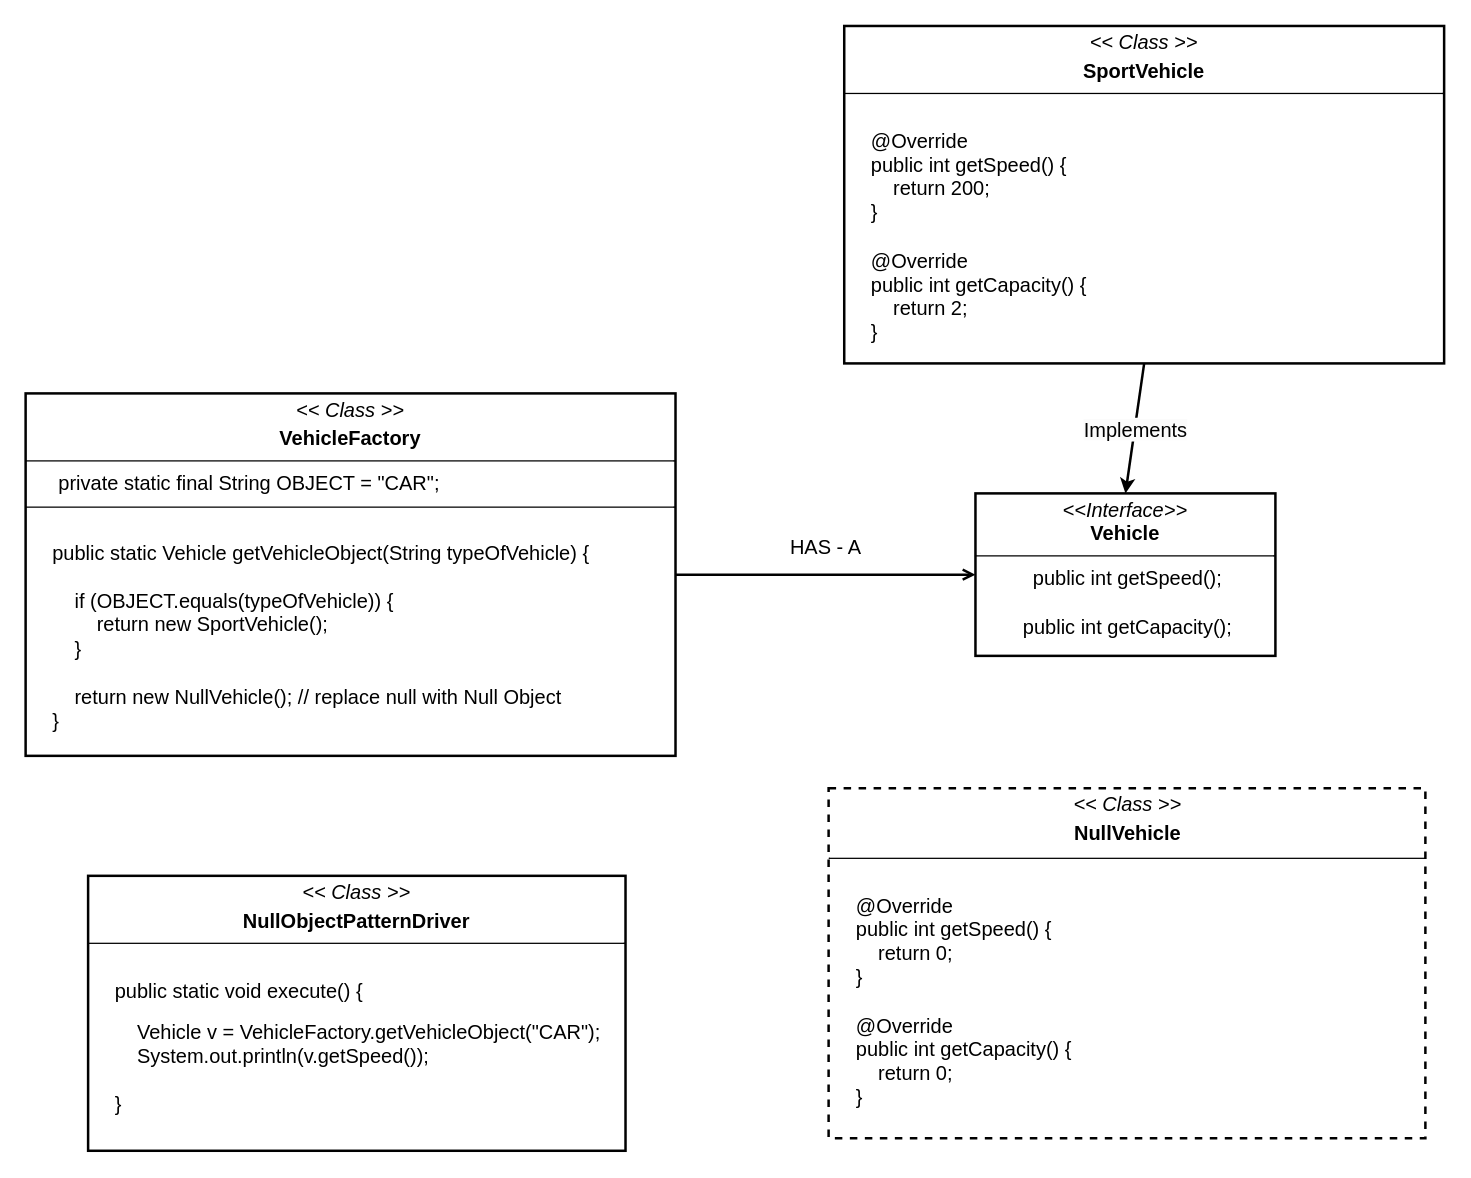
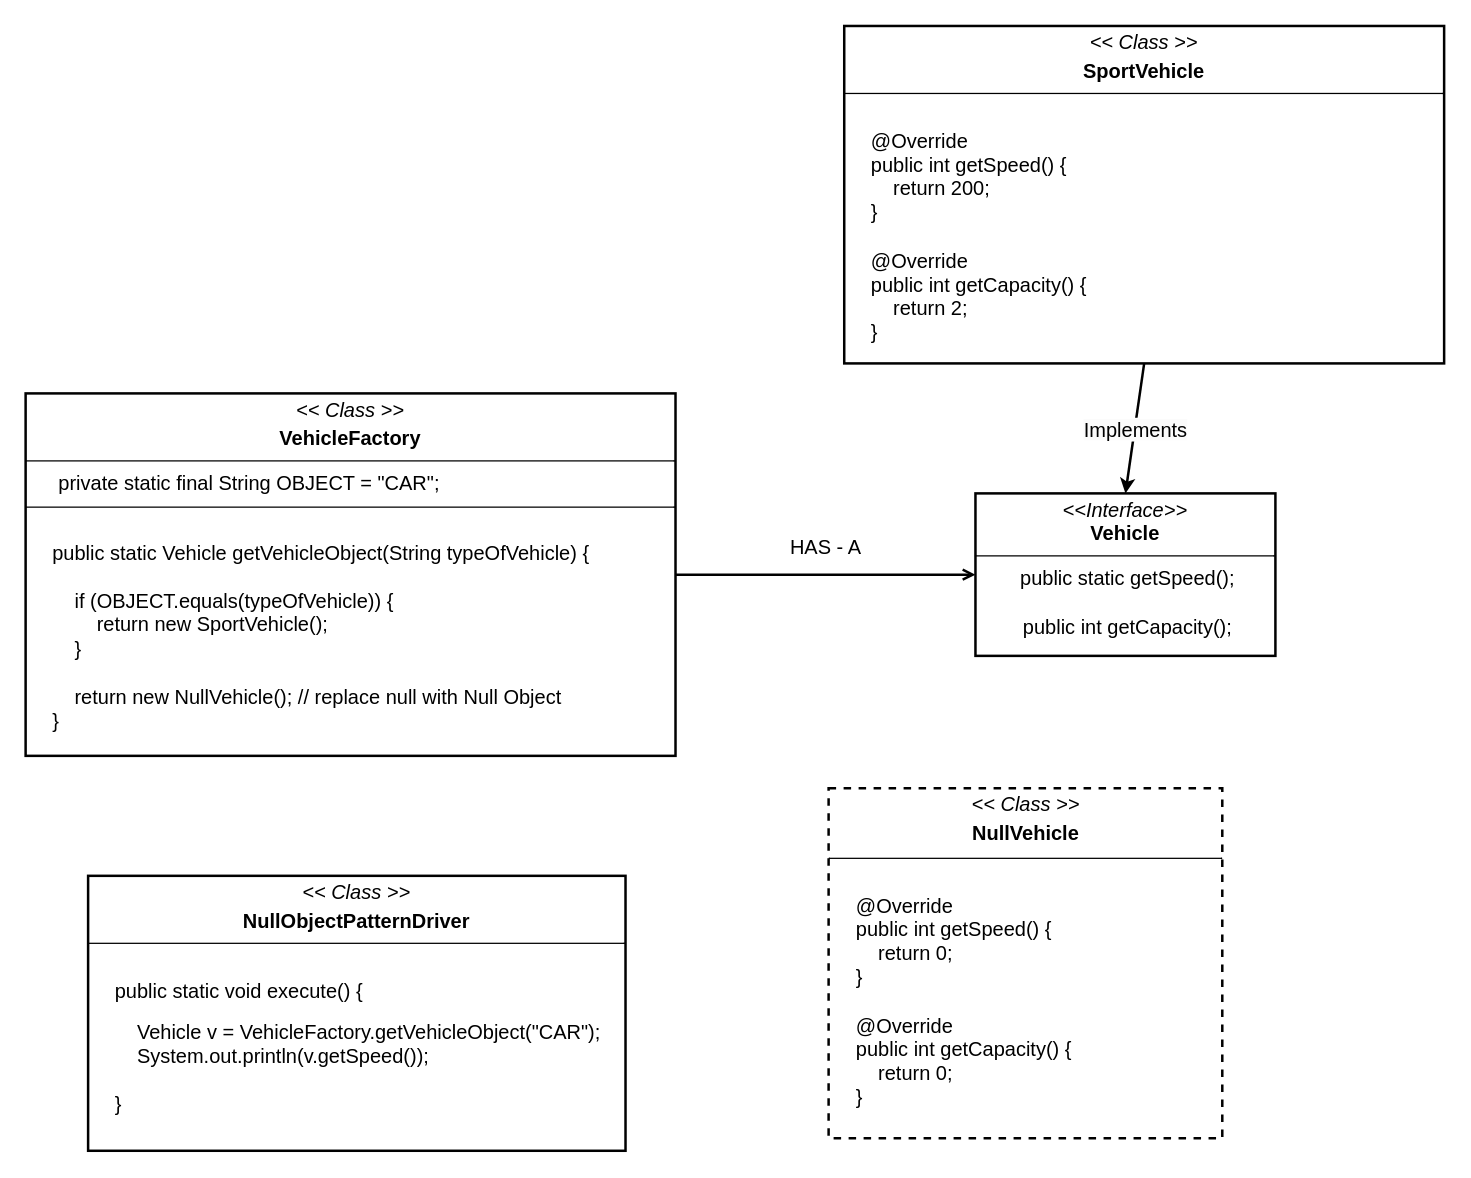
node "<<Interface>> Vehicle public int getSpeed(); public int getCapacity();": label "<<Interface>> Vehicle public int getSpeed(); public int getCapacity();" -> "<<Interface>> Vehicle public static getSpeed(); public int getCapacity();"
node "<< Class >> NullVehicle @Override public int getSpeed() { return 0; } @Override public int getCapacity() { return 0; }": size 597x350 -> 394x350
